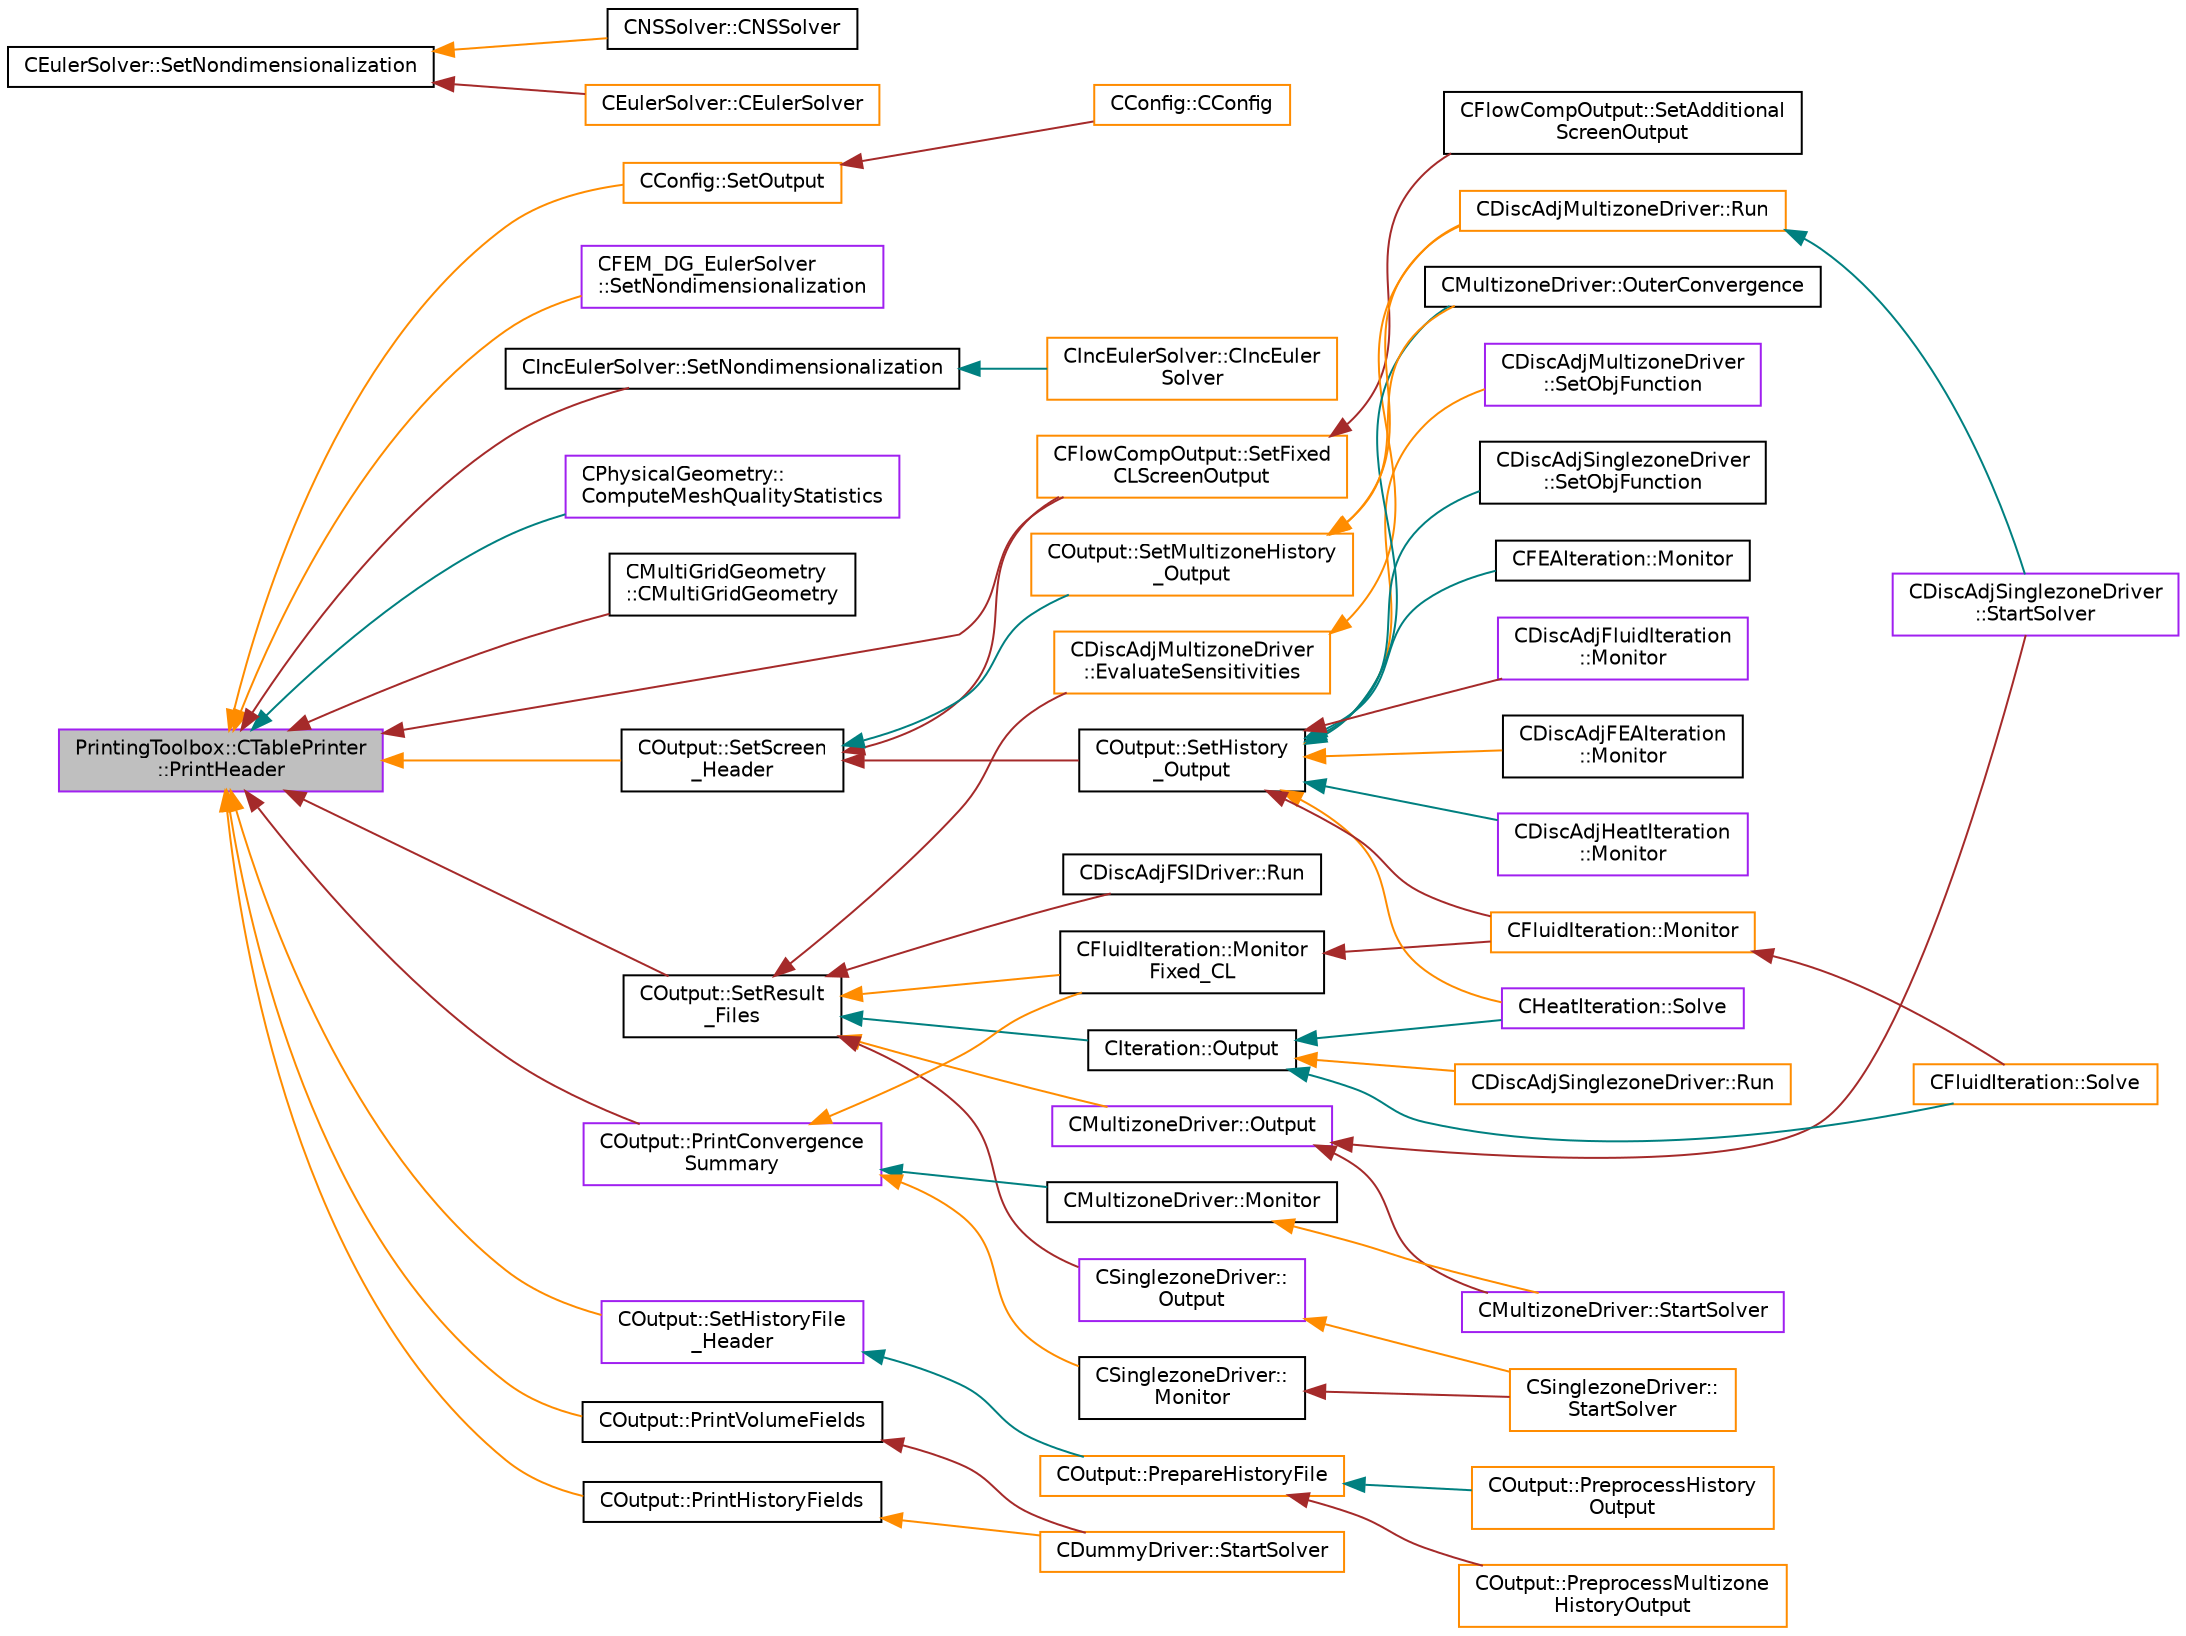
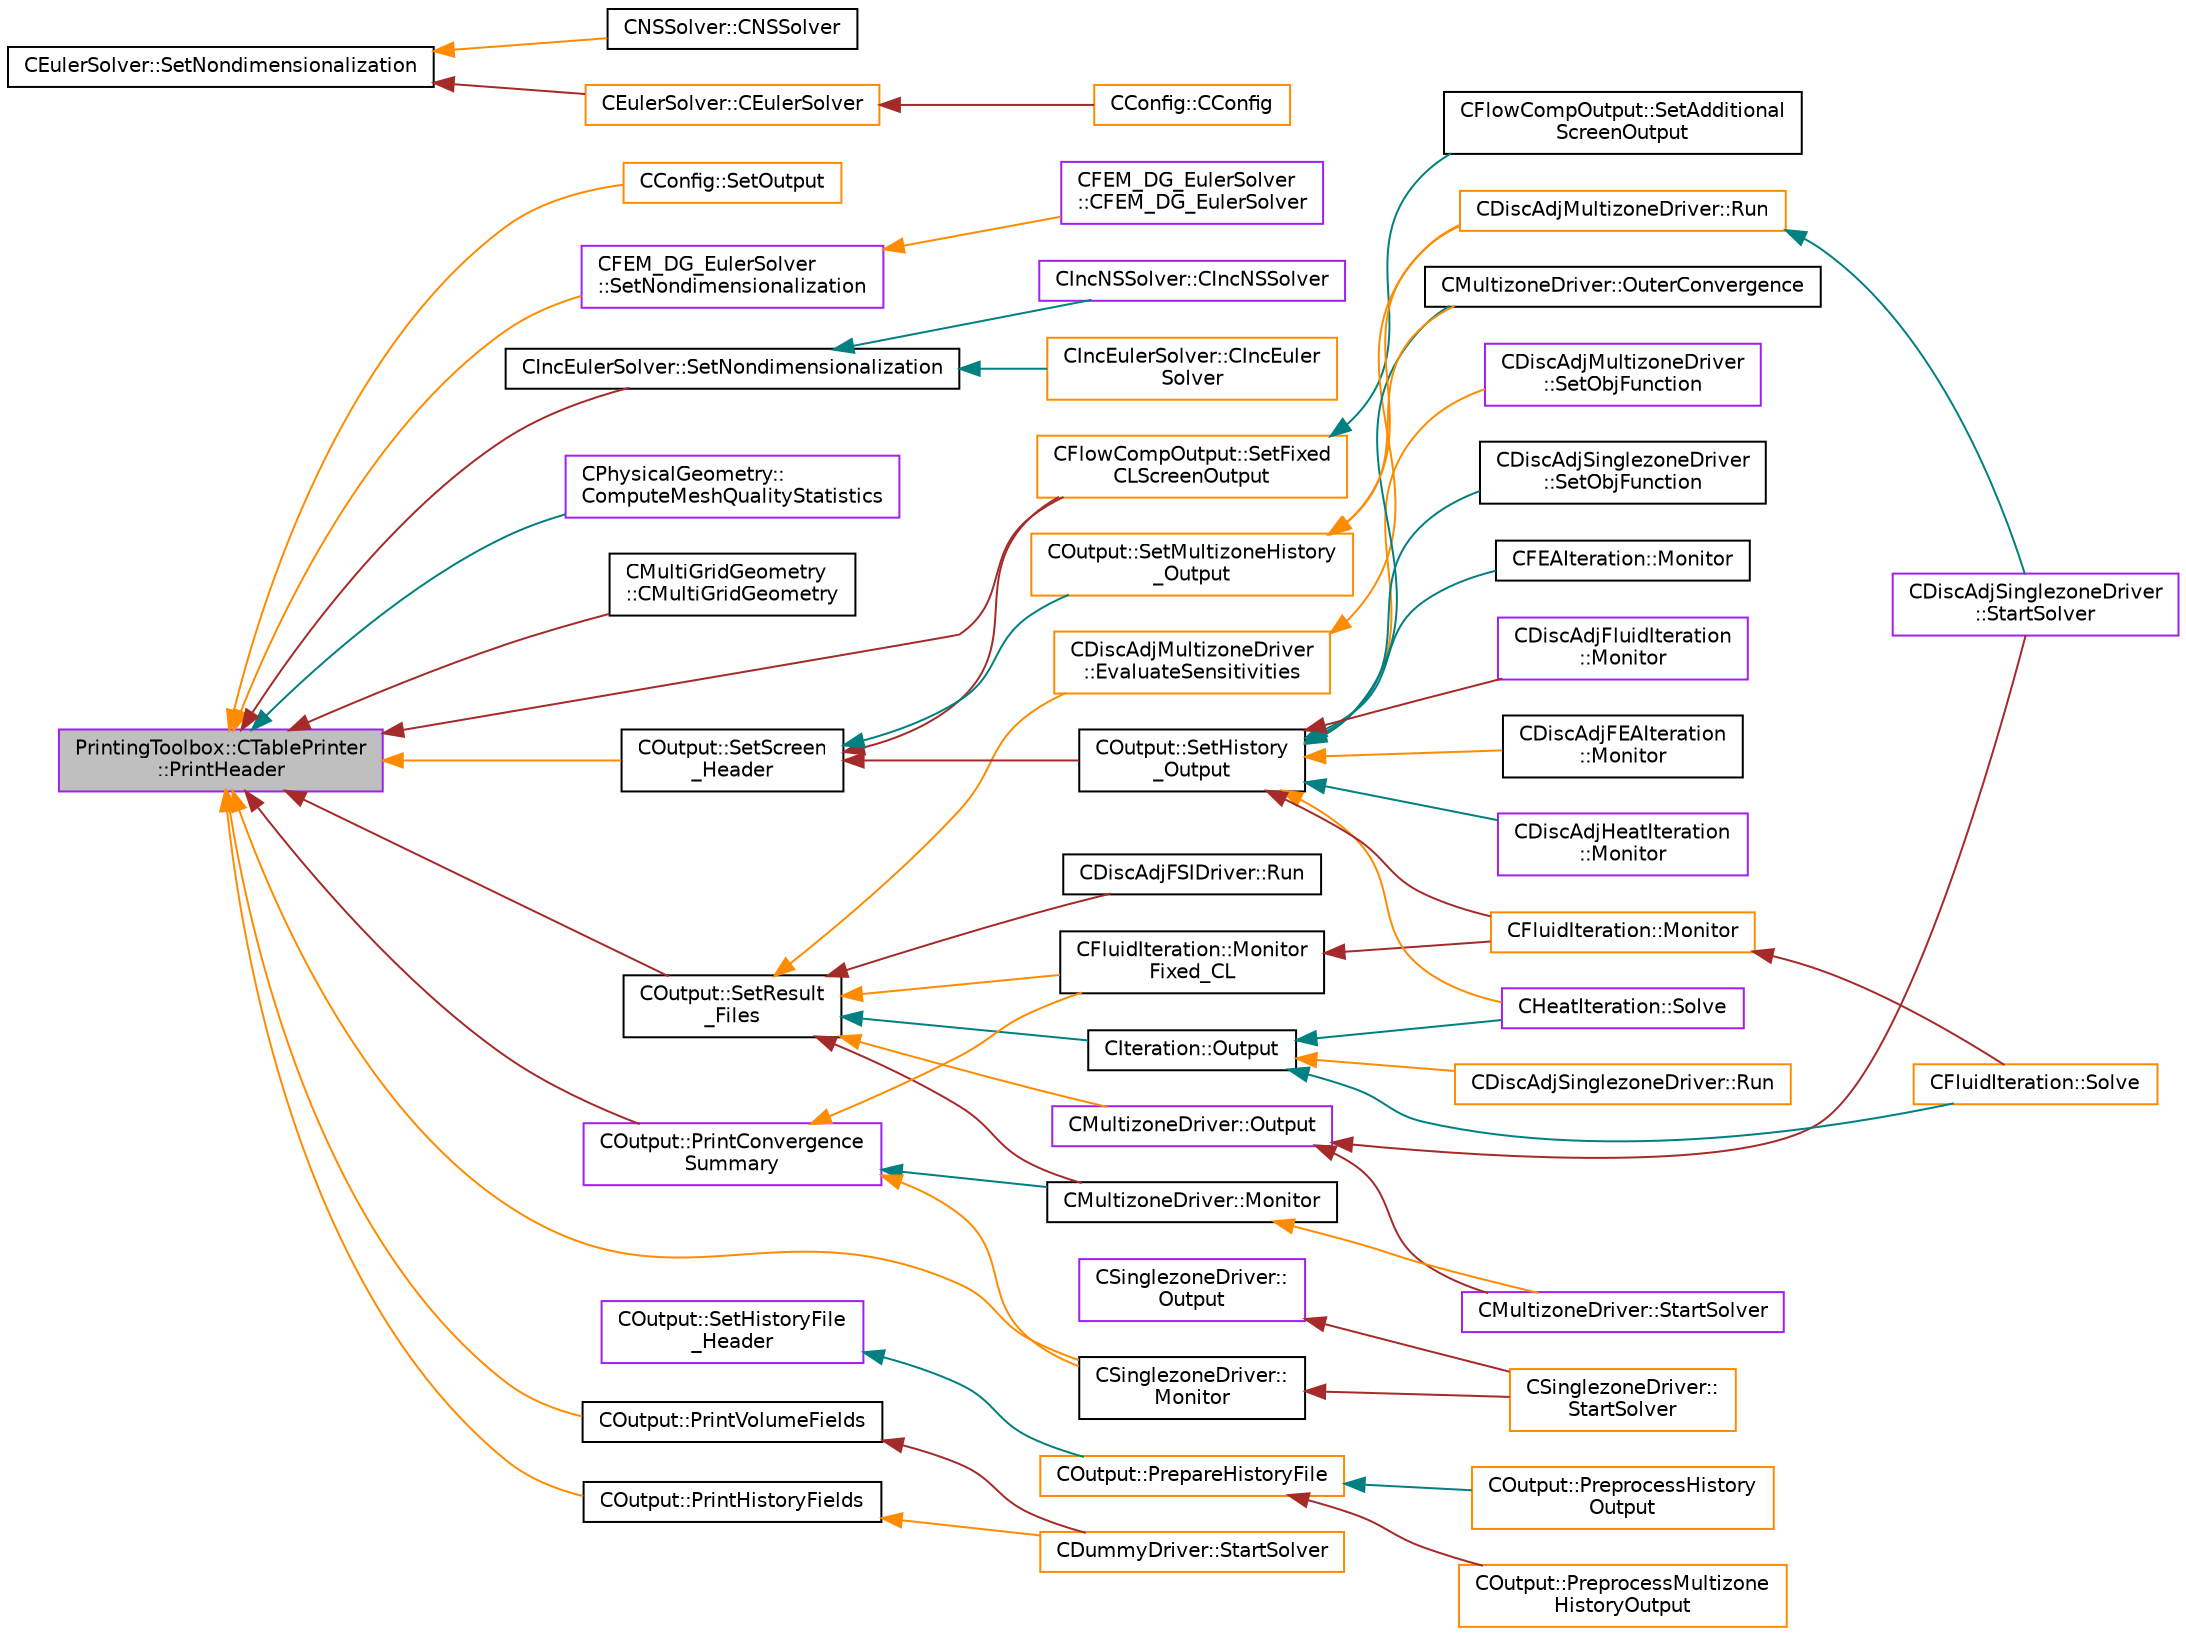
edge "CConfig::CConfig" -> "CConfig::SetOutput": now "CConfig::CConfig" -> "CEulerSolver::CEulerSolver"
node "CFEM_DG_EulerSolver ::CFEM_DG_EulerSolver": added
edge "CFlowCompOutput::SetAdditional ScreenOutput" -> "CFlowCompOutput::SetFixed CLScreenOutput": color brown -> teal
node "CIncNSSolver::CIncNSSolver": added
edge "CDiscAdjMultizoneDriver ::EvaluateSensitivities" -> "COutput::SetResult _Files": color brown -> darkorange
edge "COutput::SetHistoryFile _Header" -> "PrintingToolbox::CTablePrinter ::PrintHeader": now "CSinglezoneDriver:: Monitor" -> "PrintingToolbox::CTablePrinter ::PrintHeader"
edge "CSinglezoneDriver:: Output" -> "COutput::SetResult _Files": now "CMultizoneDriver::Monitor" -> "COutput::SetResult _Files"
edge "CSinglezoneDriver:: StartSolver" -> "CSinglezoneDriver:: Output": color darkorange -> brown
